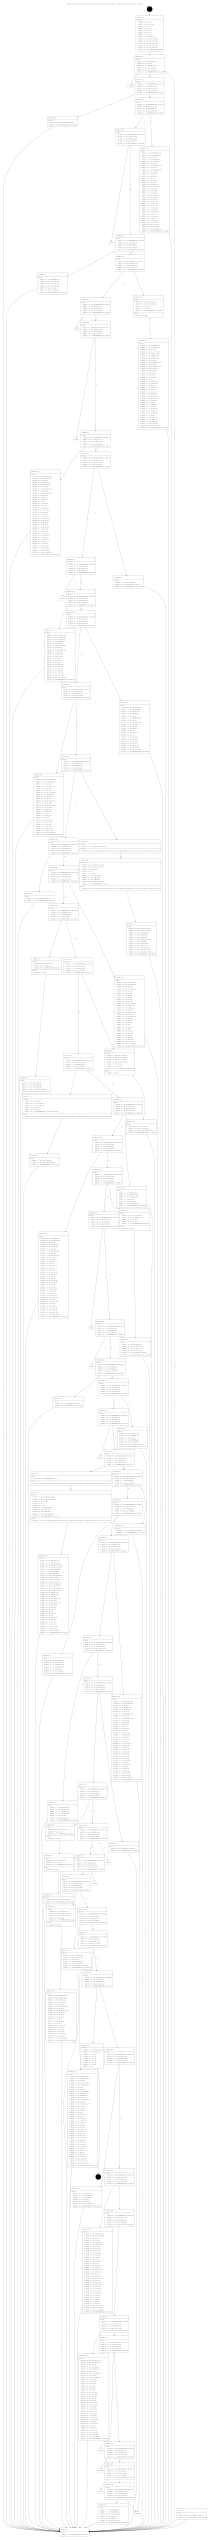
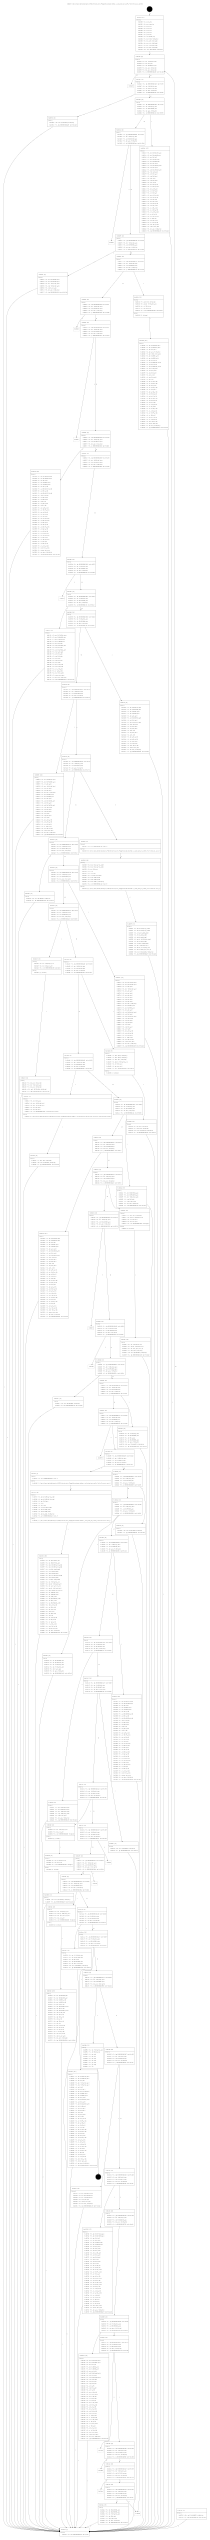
node "0x402985 [22]": removed
